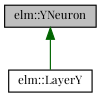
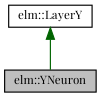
edge "elm::LayerY" -> "elm::YNeuron": reversed
